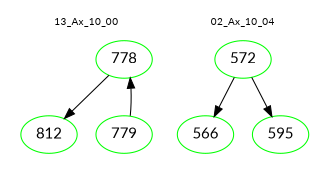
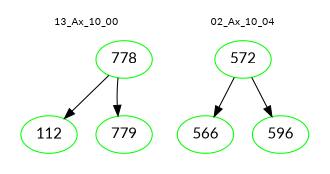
edge "779" -> "778": reversed
node "812": label "812" -> "112"
node "595": label "595" -> "596"
